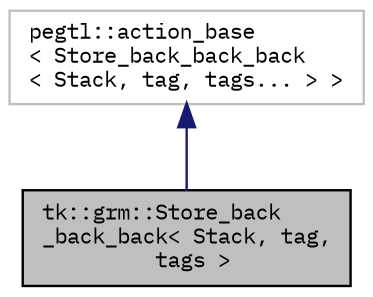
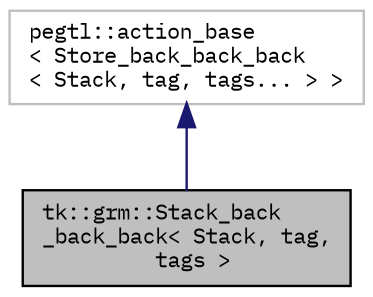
node "tk::grm::Store_back _back_back< Stack, tag, tags >": label "tk::grm::Store_back _back_back< Stack, tag, tags >" -> "tk::grm::Stack_back _back_back< Stack, tag, tags >"
